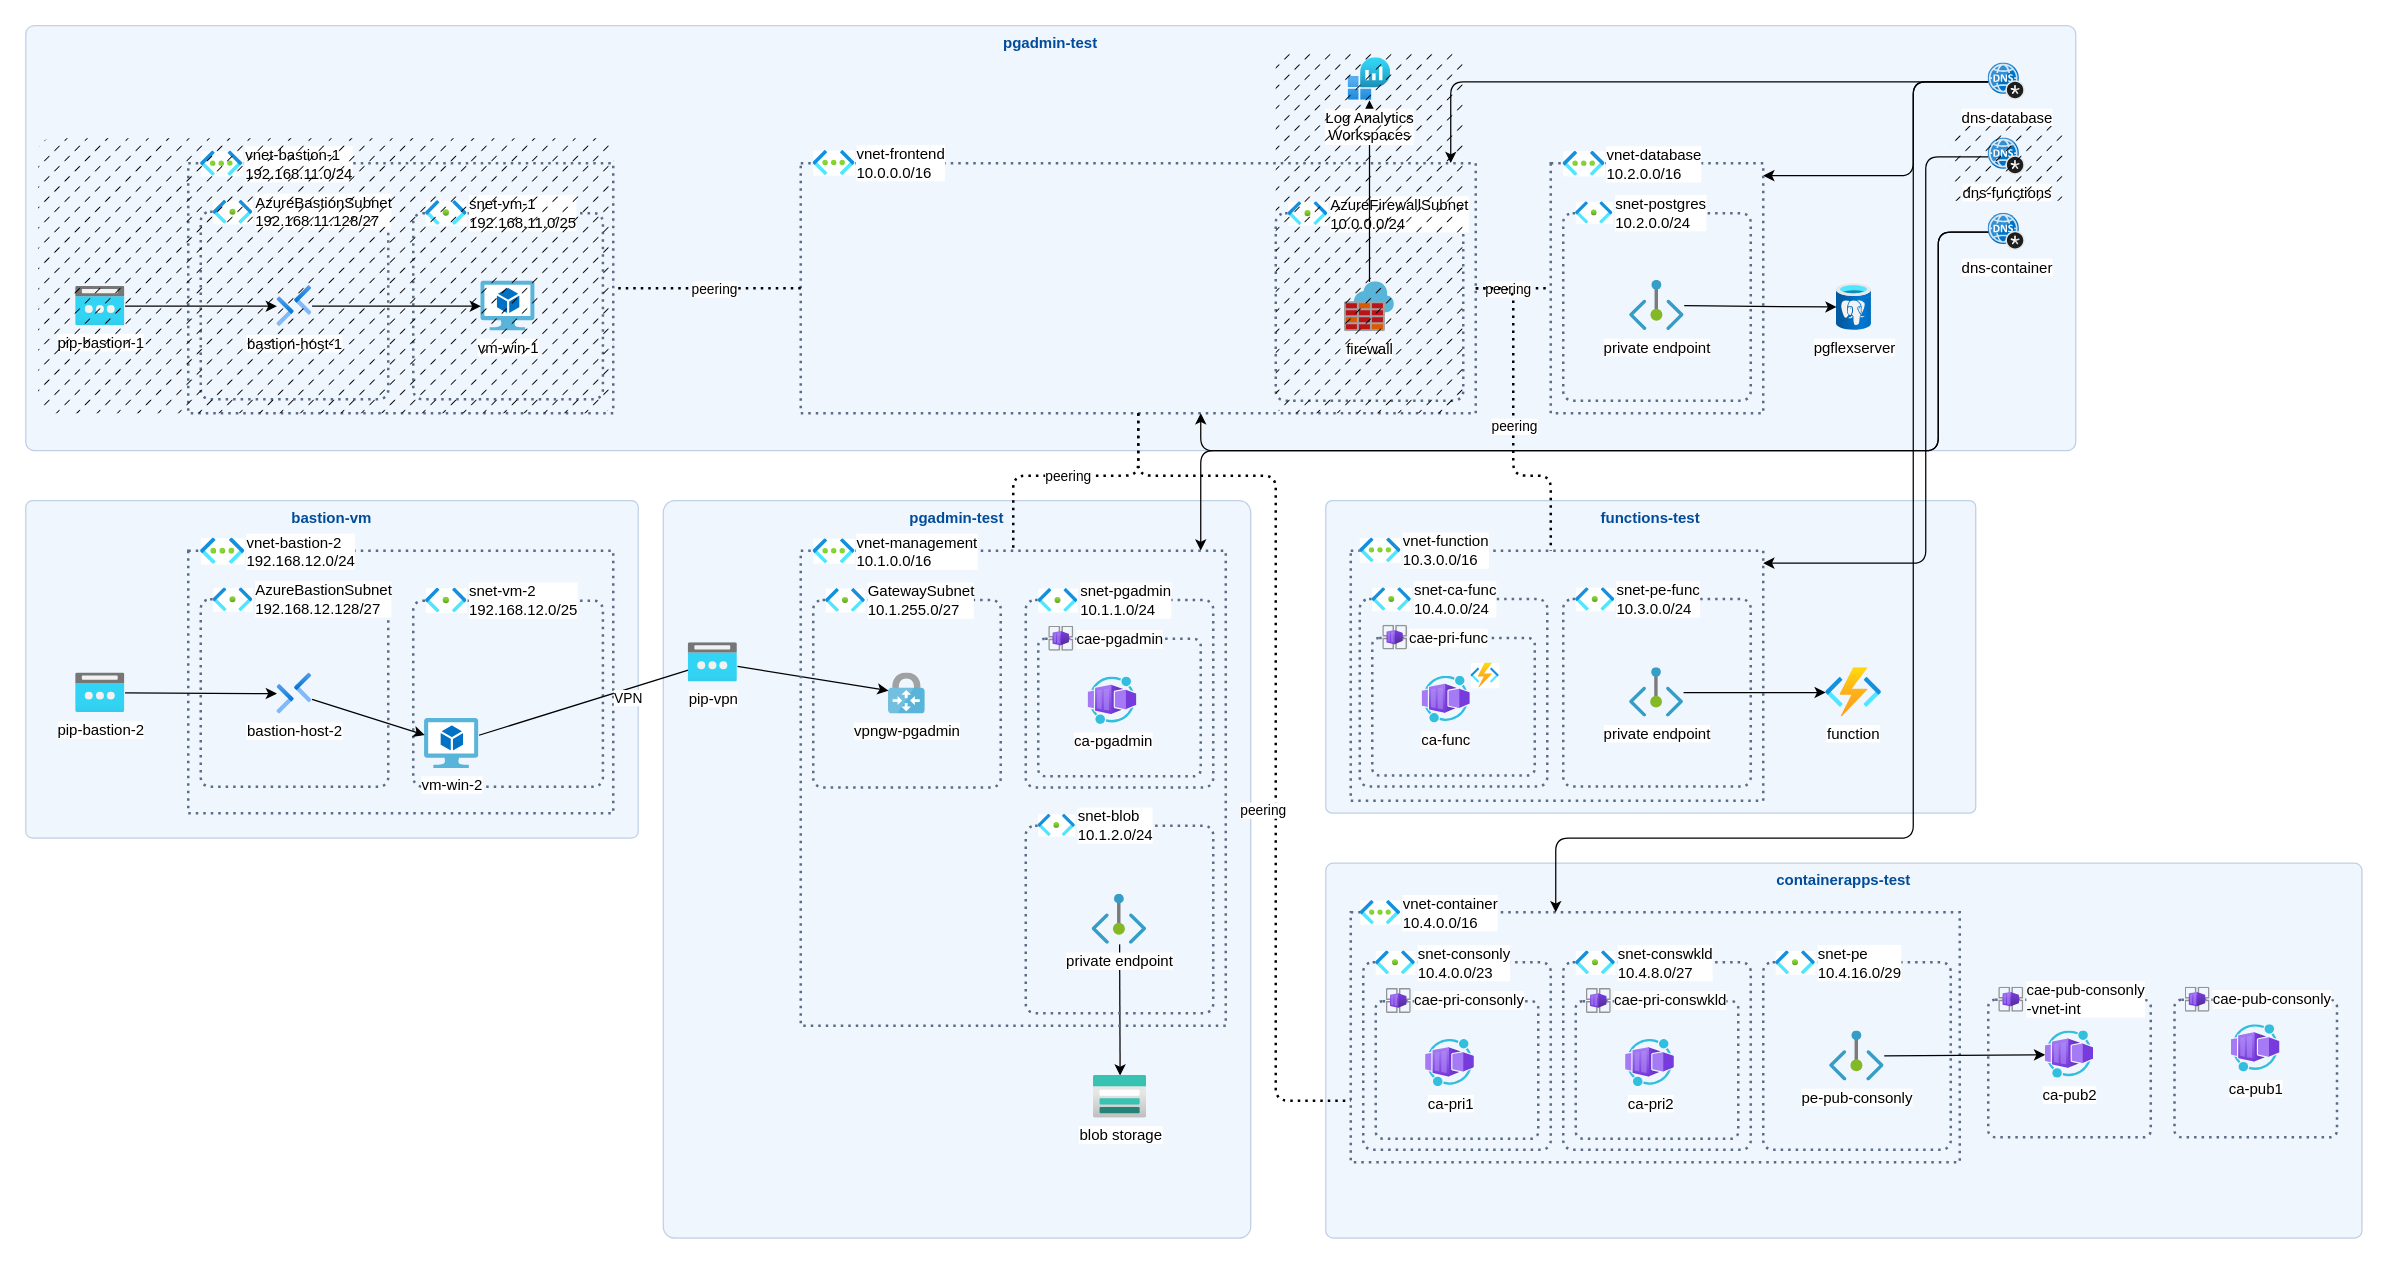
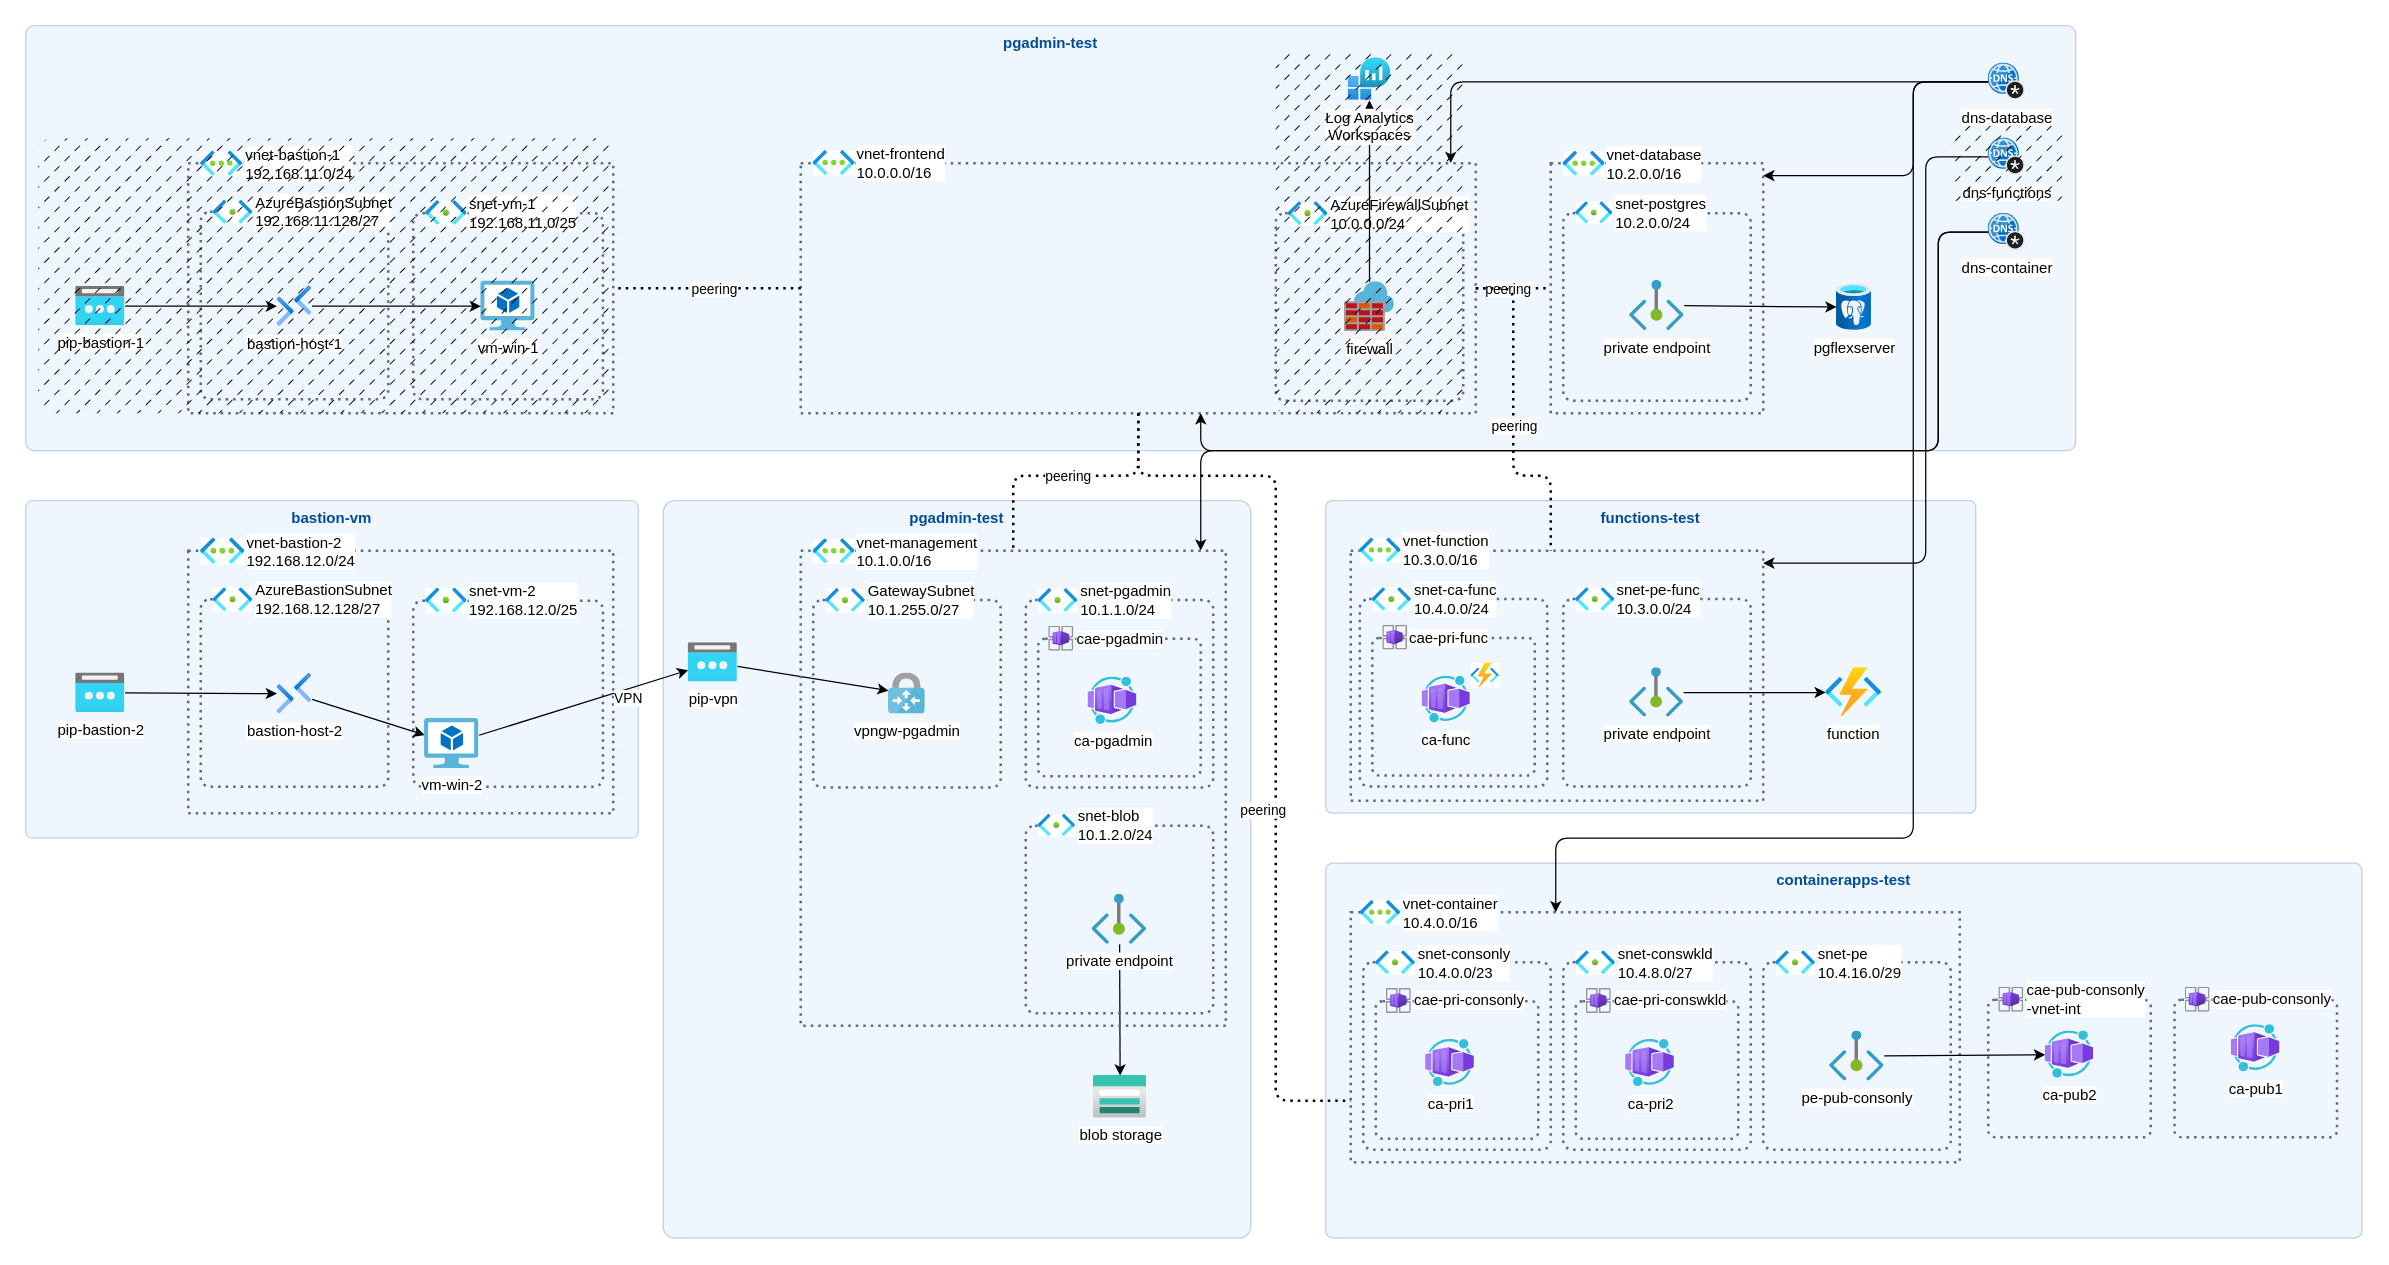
edge "pip-vpn" -- "vm-win-2": arrowhead none -> classic
